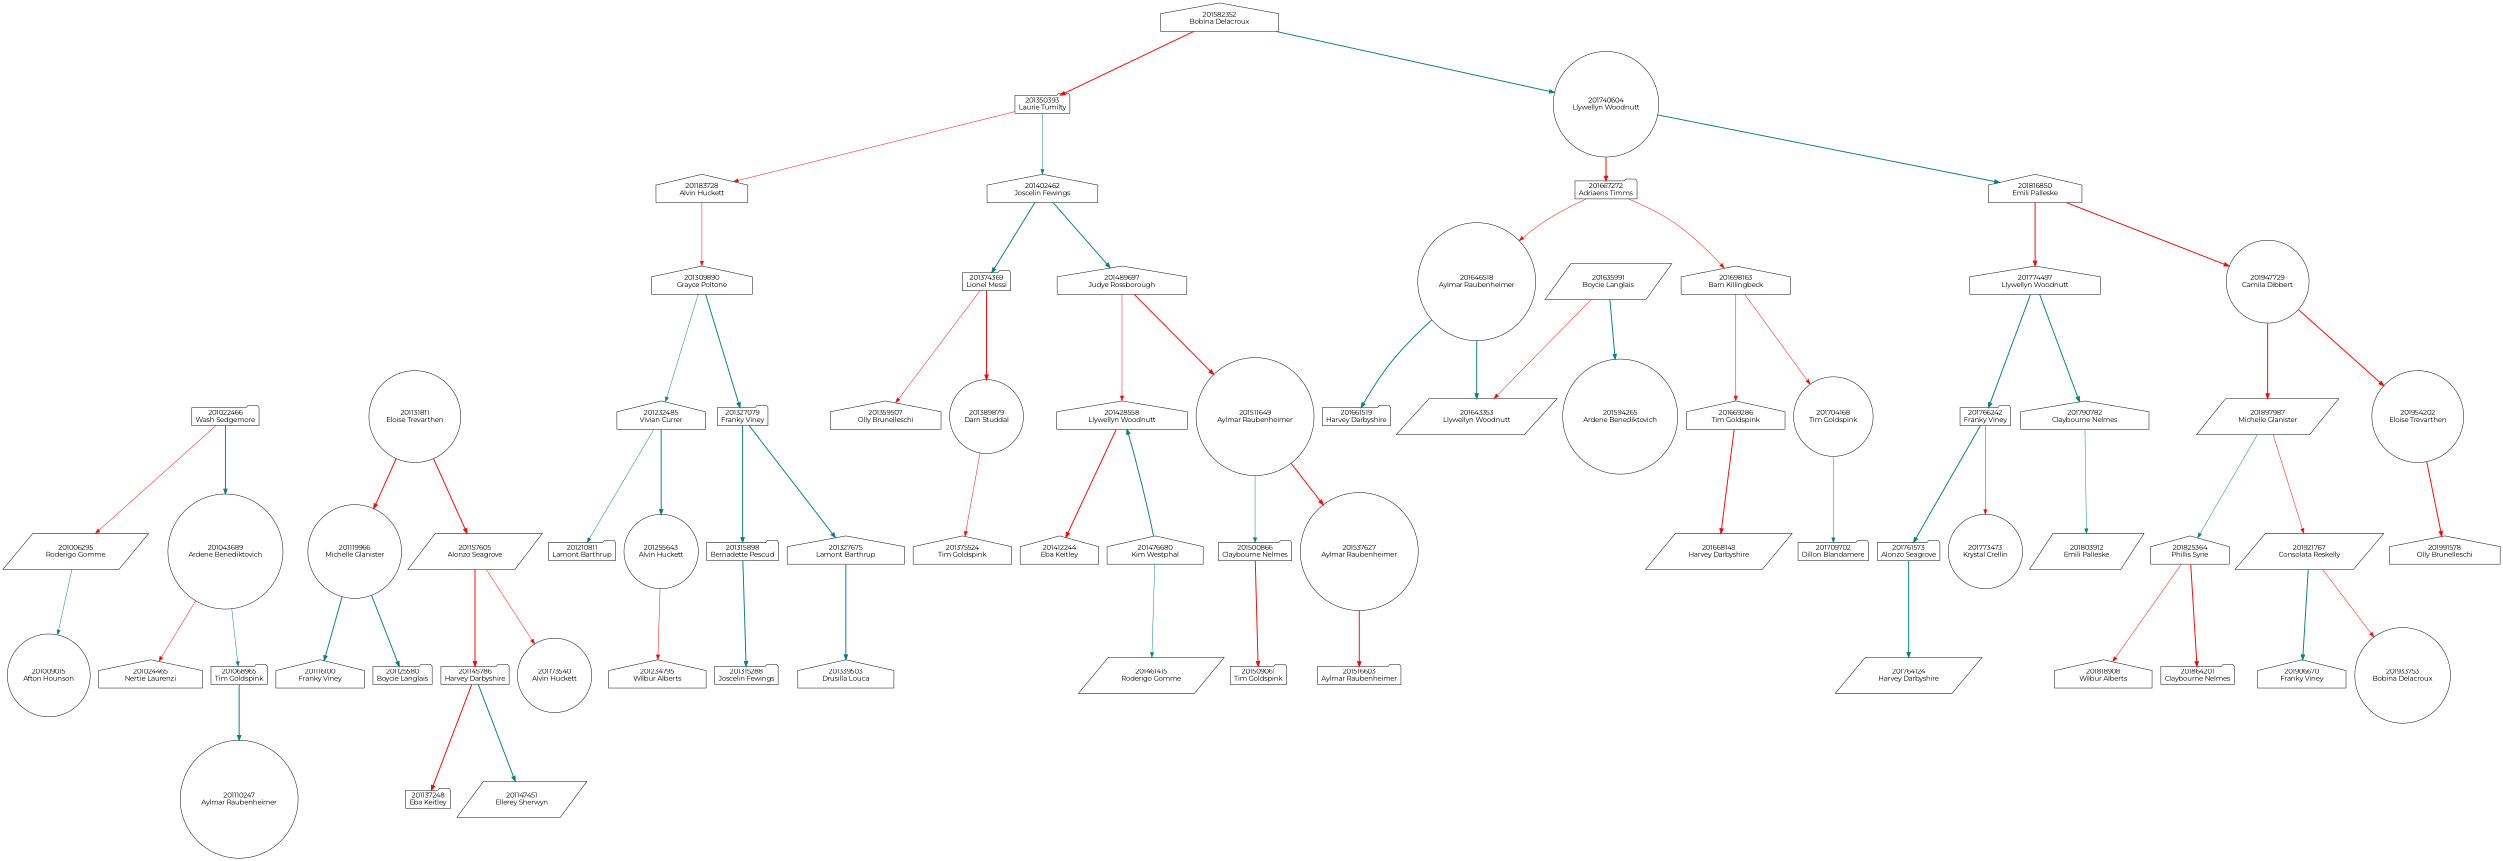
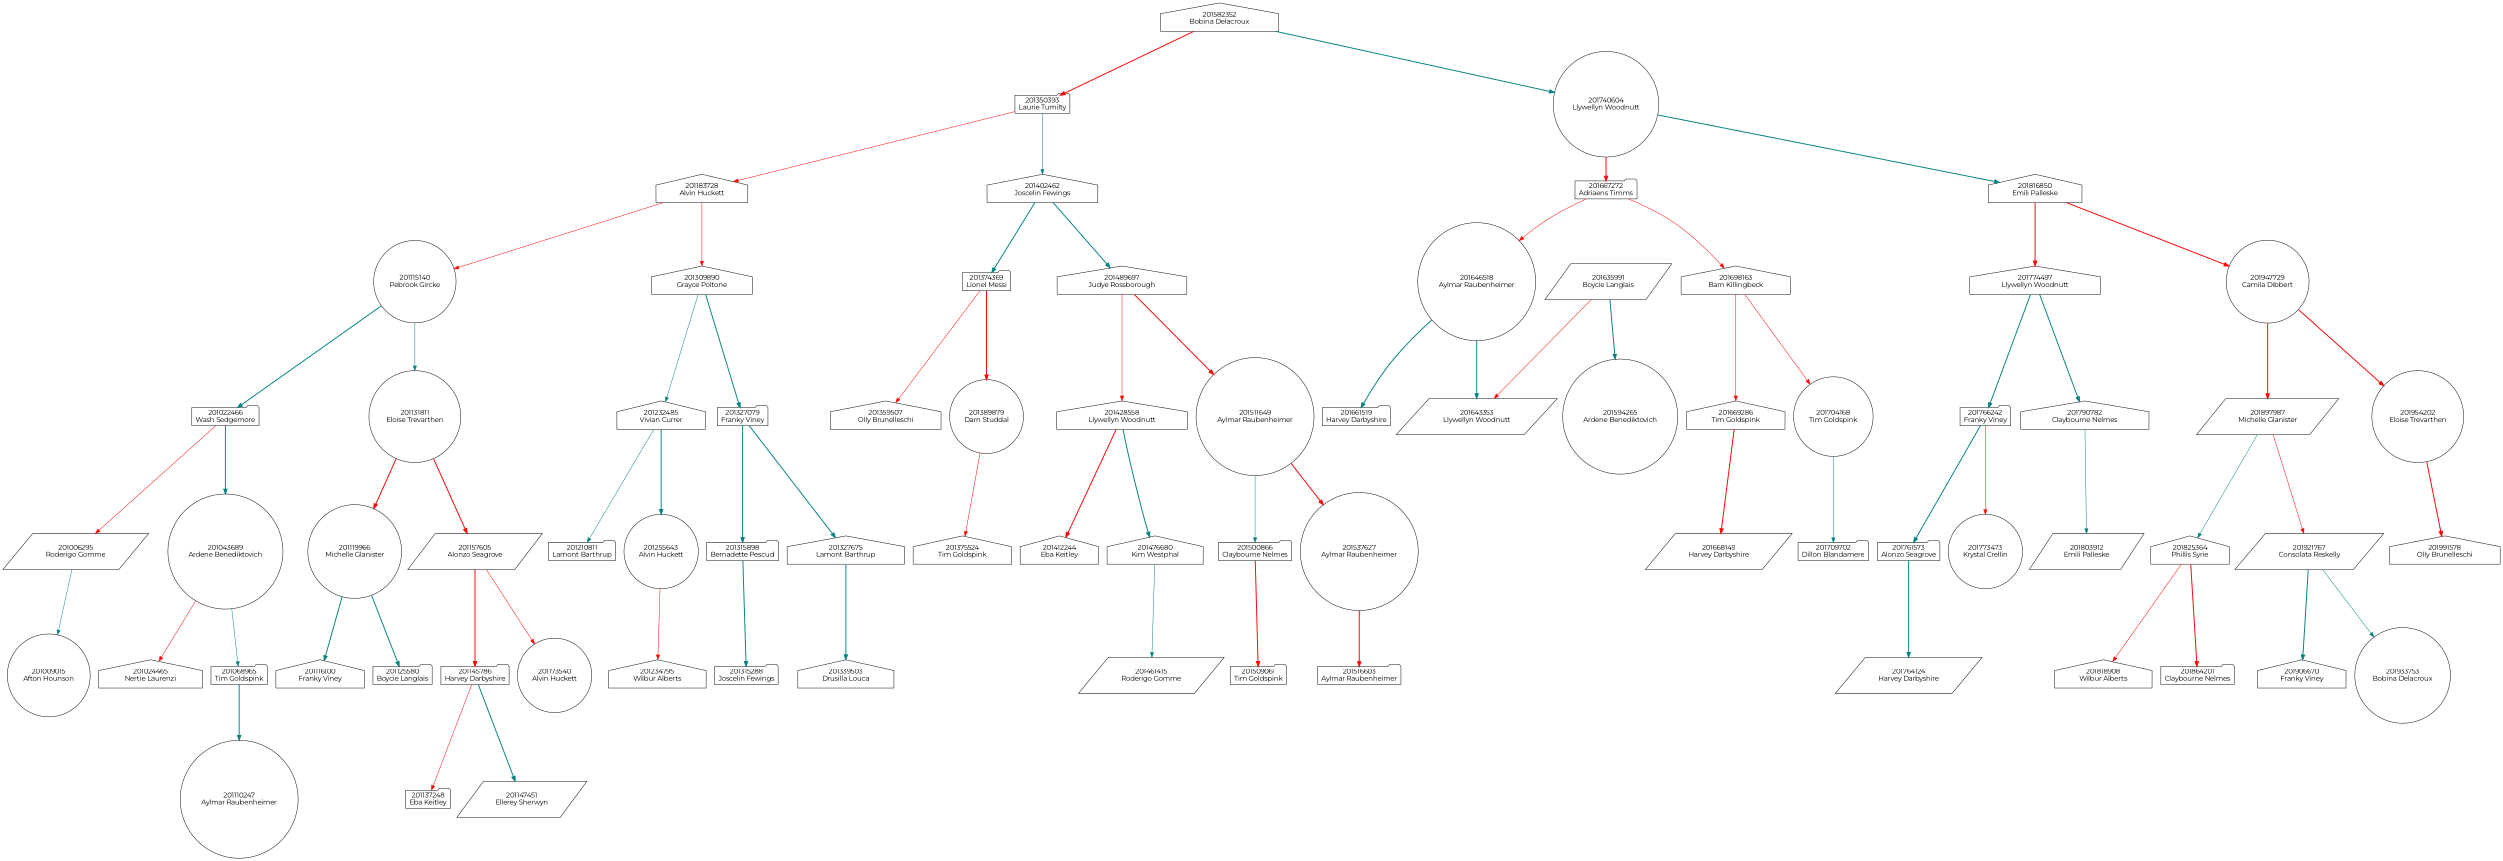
node "201115140 Pebrook Gircke": added
edge "201476680 Kim Westphal" -> "201428558 Llywellyn Woodnutt": reversed
edge "201921767 Consolata Reskelly" -> "201933753 Bobina Delacroux": color red -> teal
edge "201145786 Harvey Darbyshire" -> "201137248 Eba Keitley": style bold -> solid
